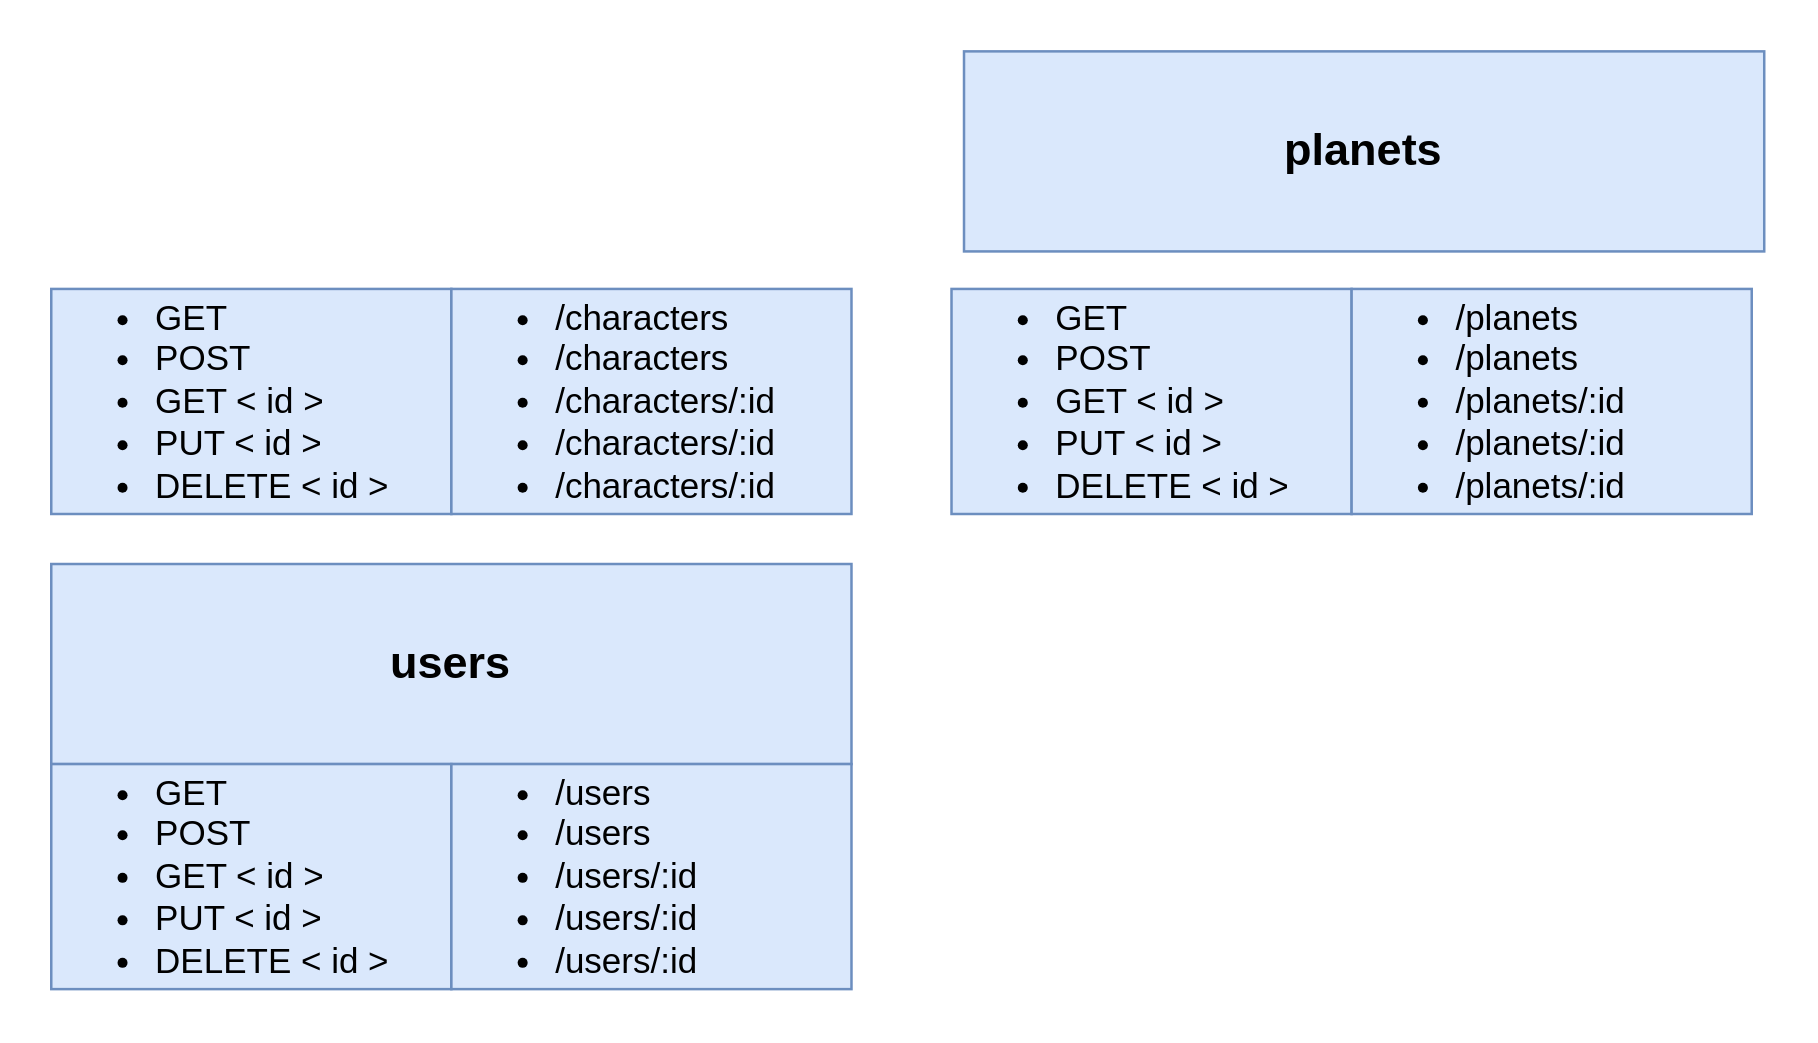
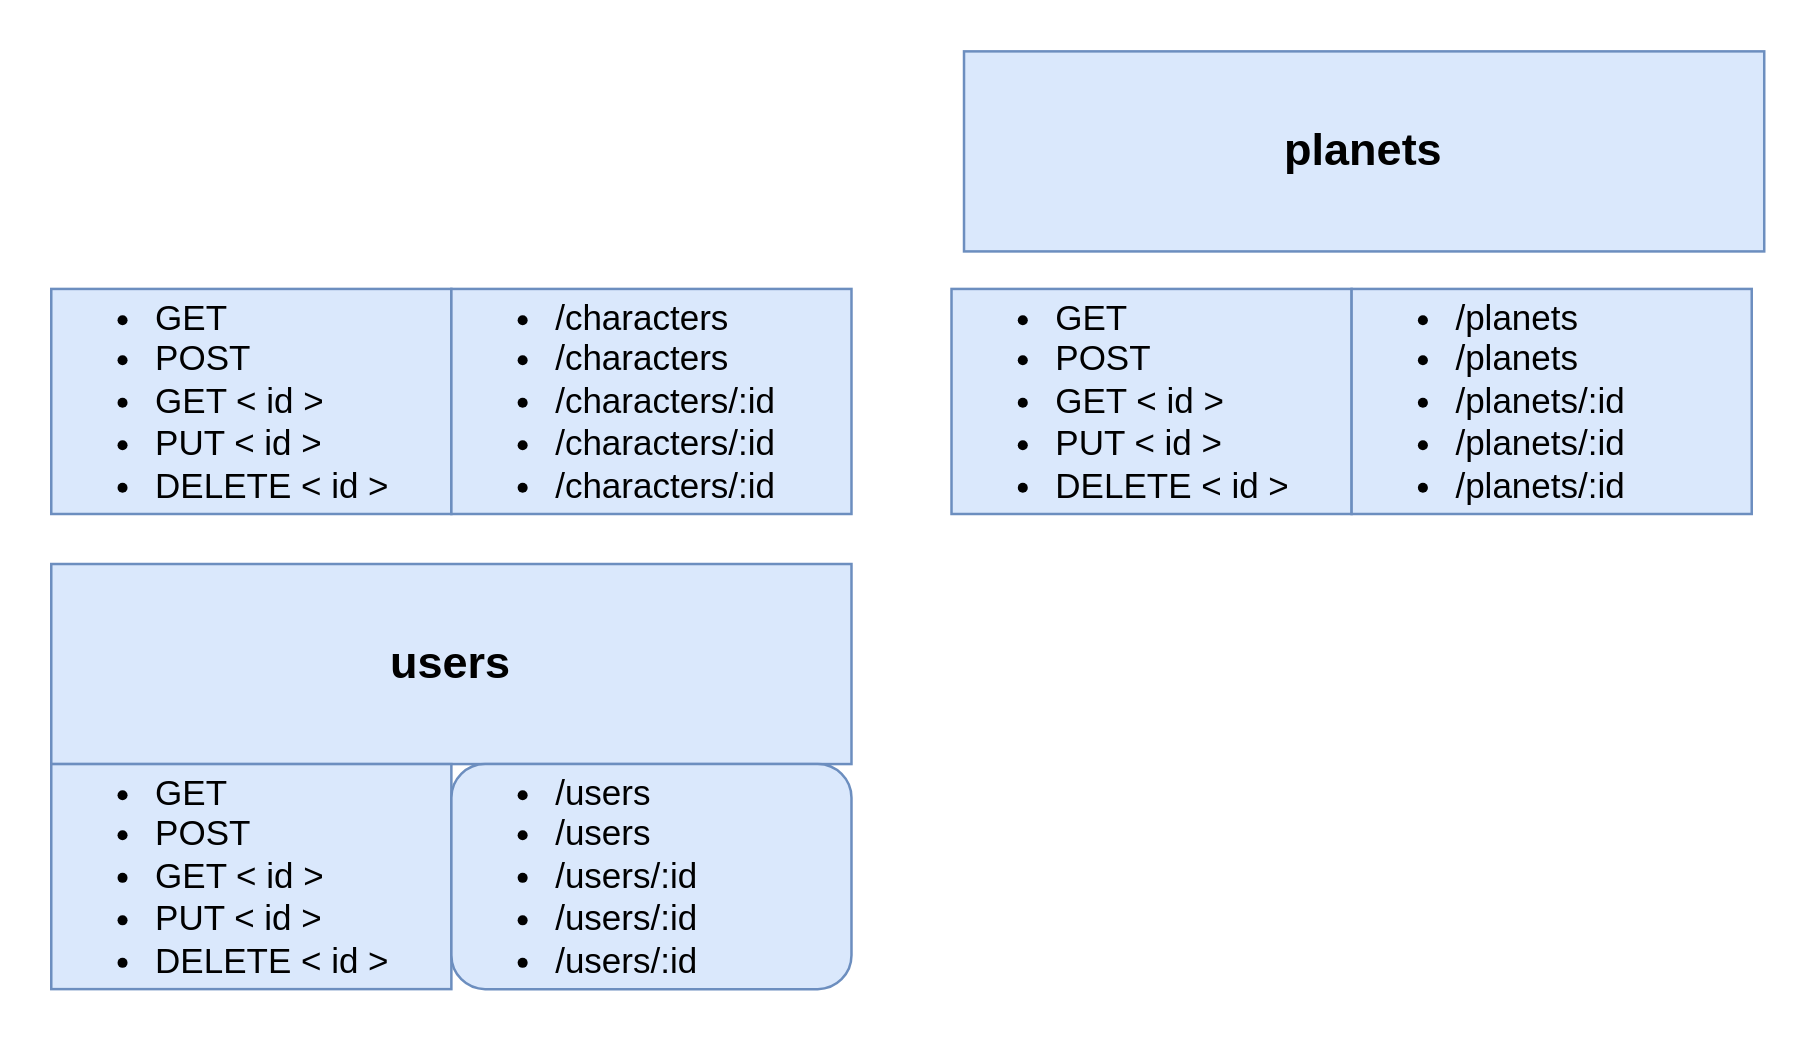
node "/users /users /users/:id /users/:id /users/:id": shape rectangle -> rounded rectangle
